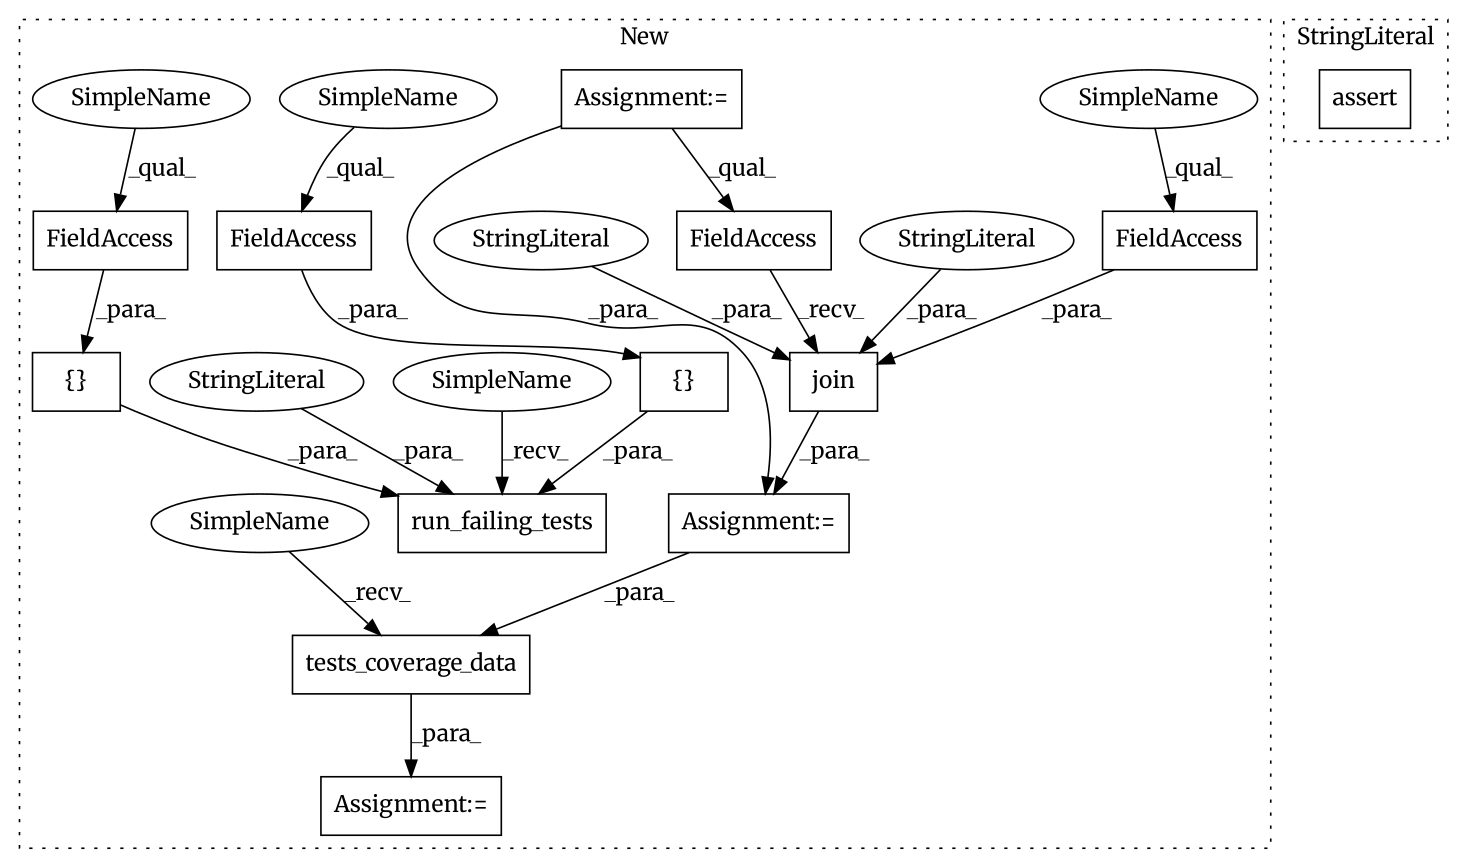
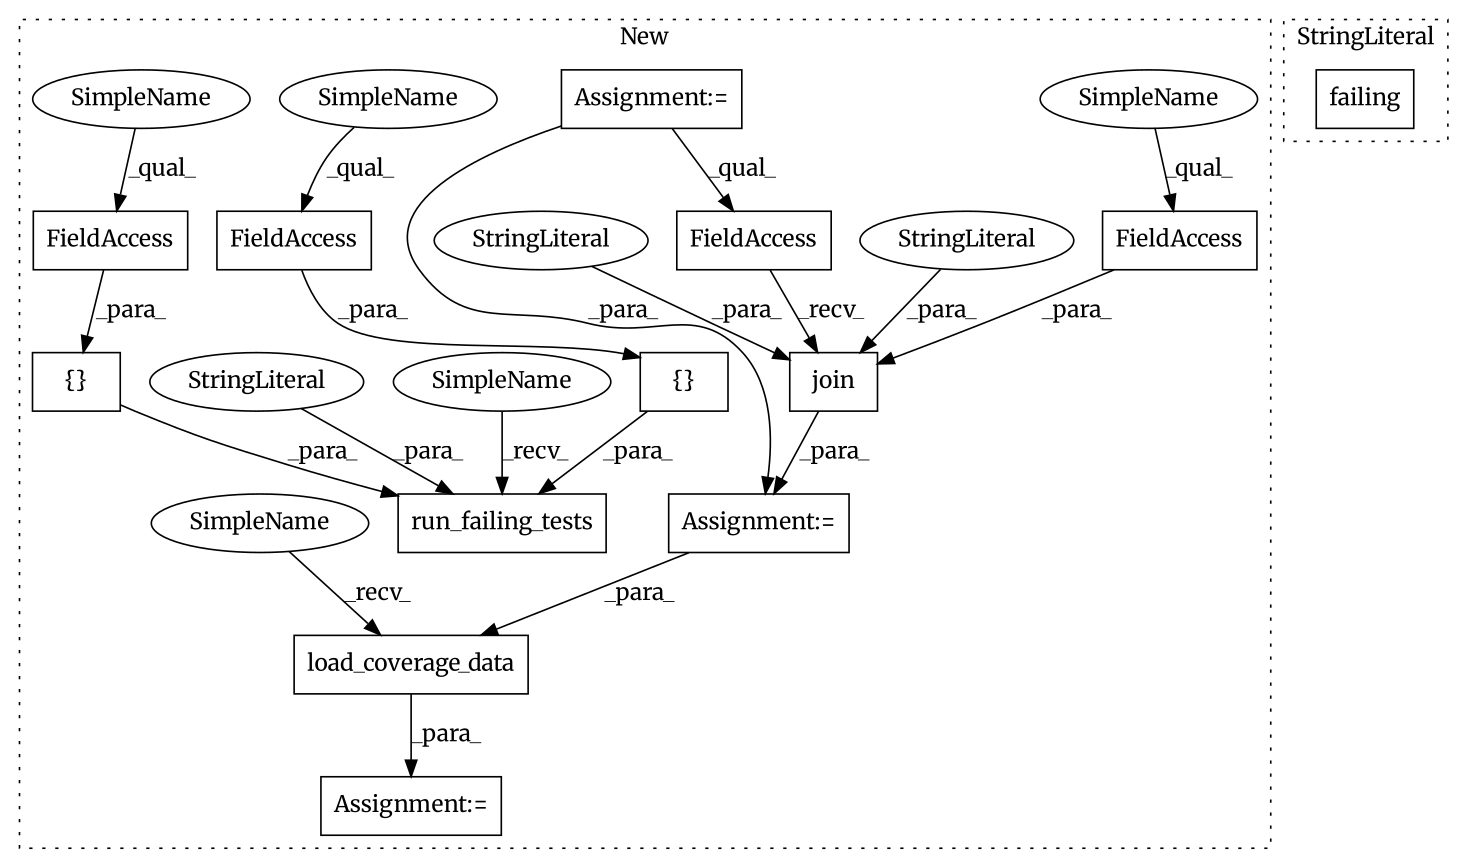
node "assert": label "assert" -> "failing"
node "tests_coverage_data": label "tests_coverage_data" -> "load_coverage_data"
